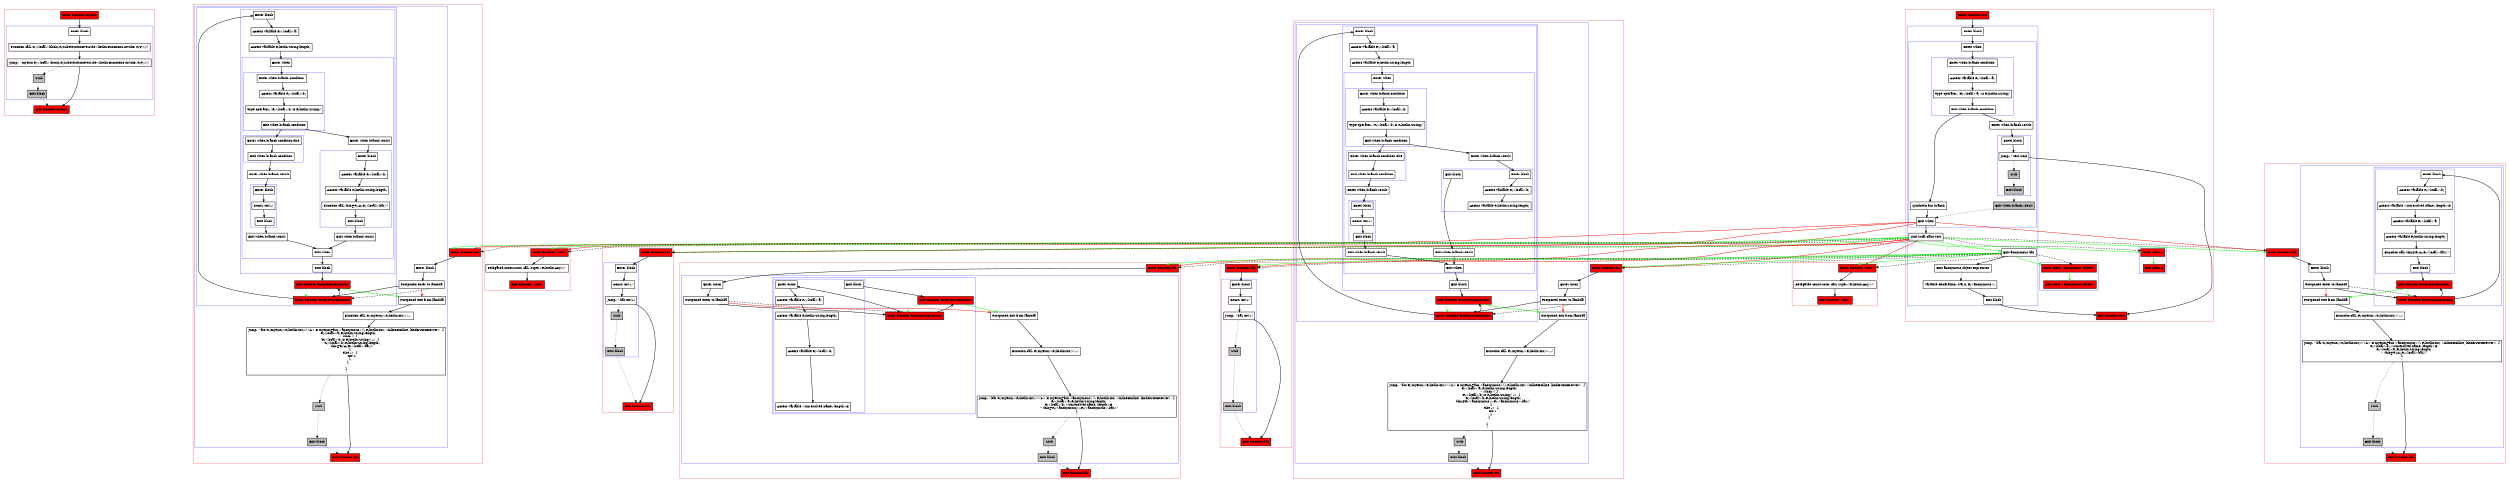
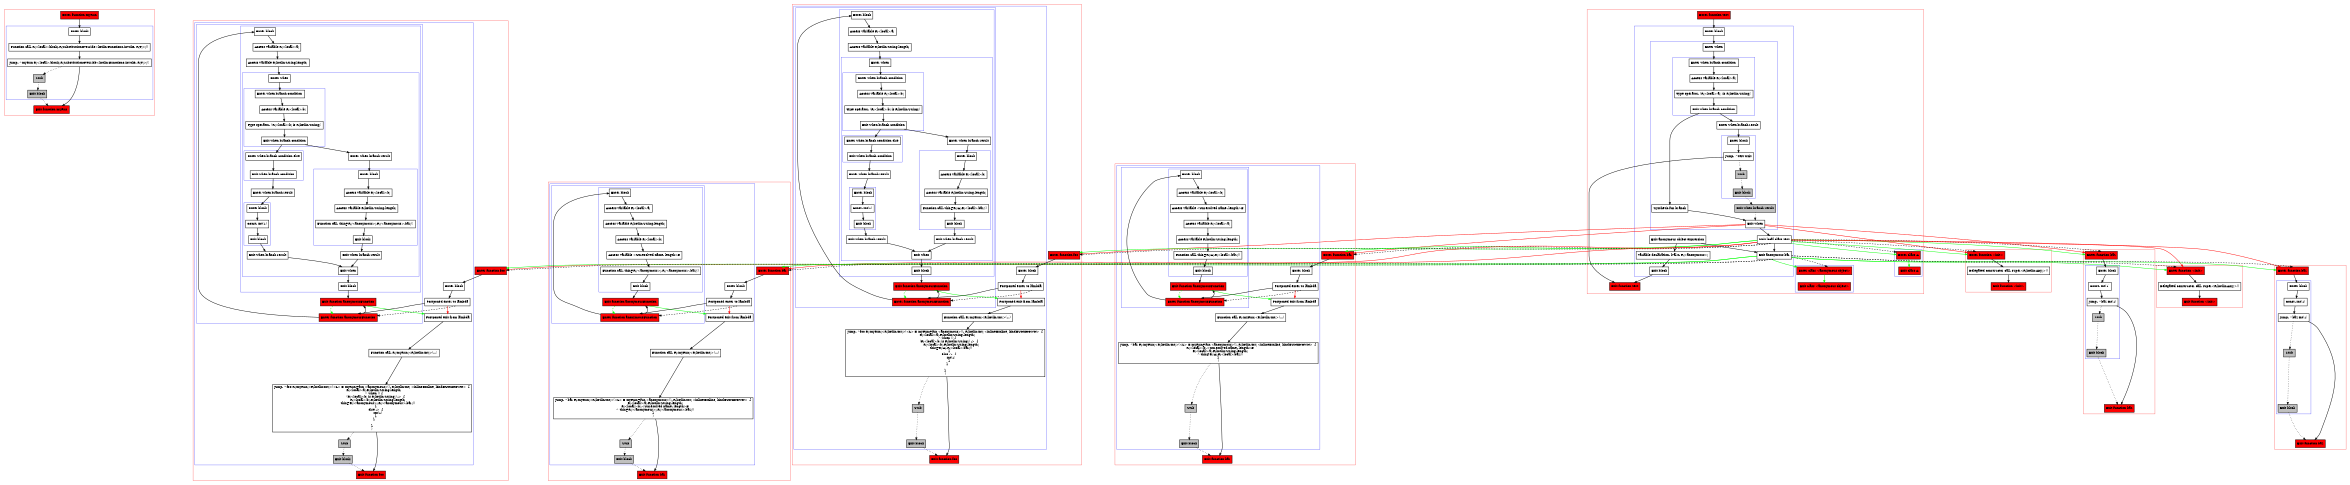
node "Function call: this@R|/<anonymous>|.R|/<anonymous>.bar|()": added
edge "Unit local class test" -> "Exit anonymous bar": color green -> black
edge "Exit anonymous bar" -> "Exit anonymous object expression": reversed
node "Function call: this@R|/<anonymous>|.R|/<anonymous>.baz|()": added
edge "Exit anonymous object expression" -> "Variable declaration: lval x: R|<anonymous>|": style dotted -> solid
